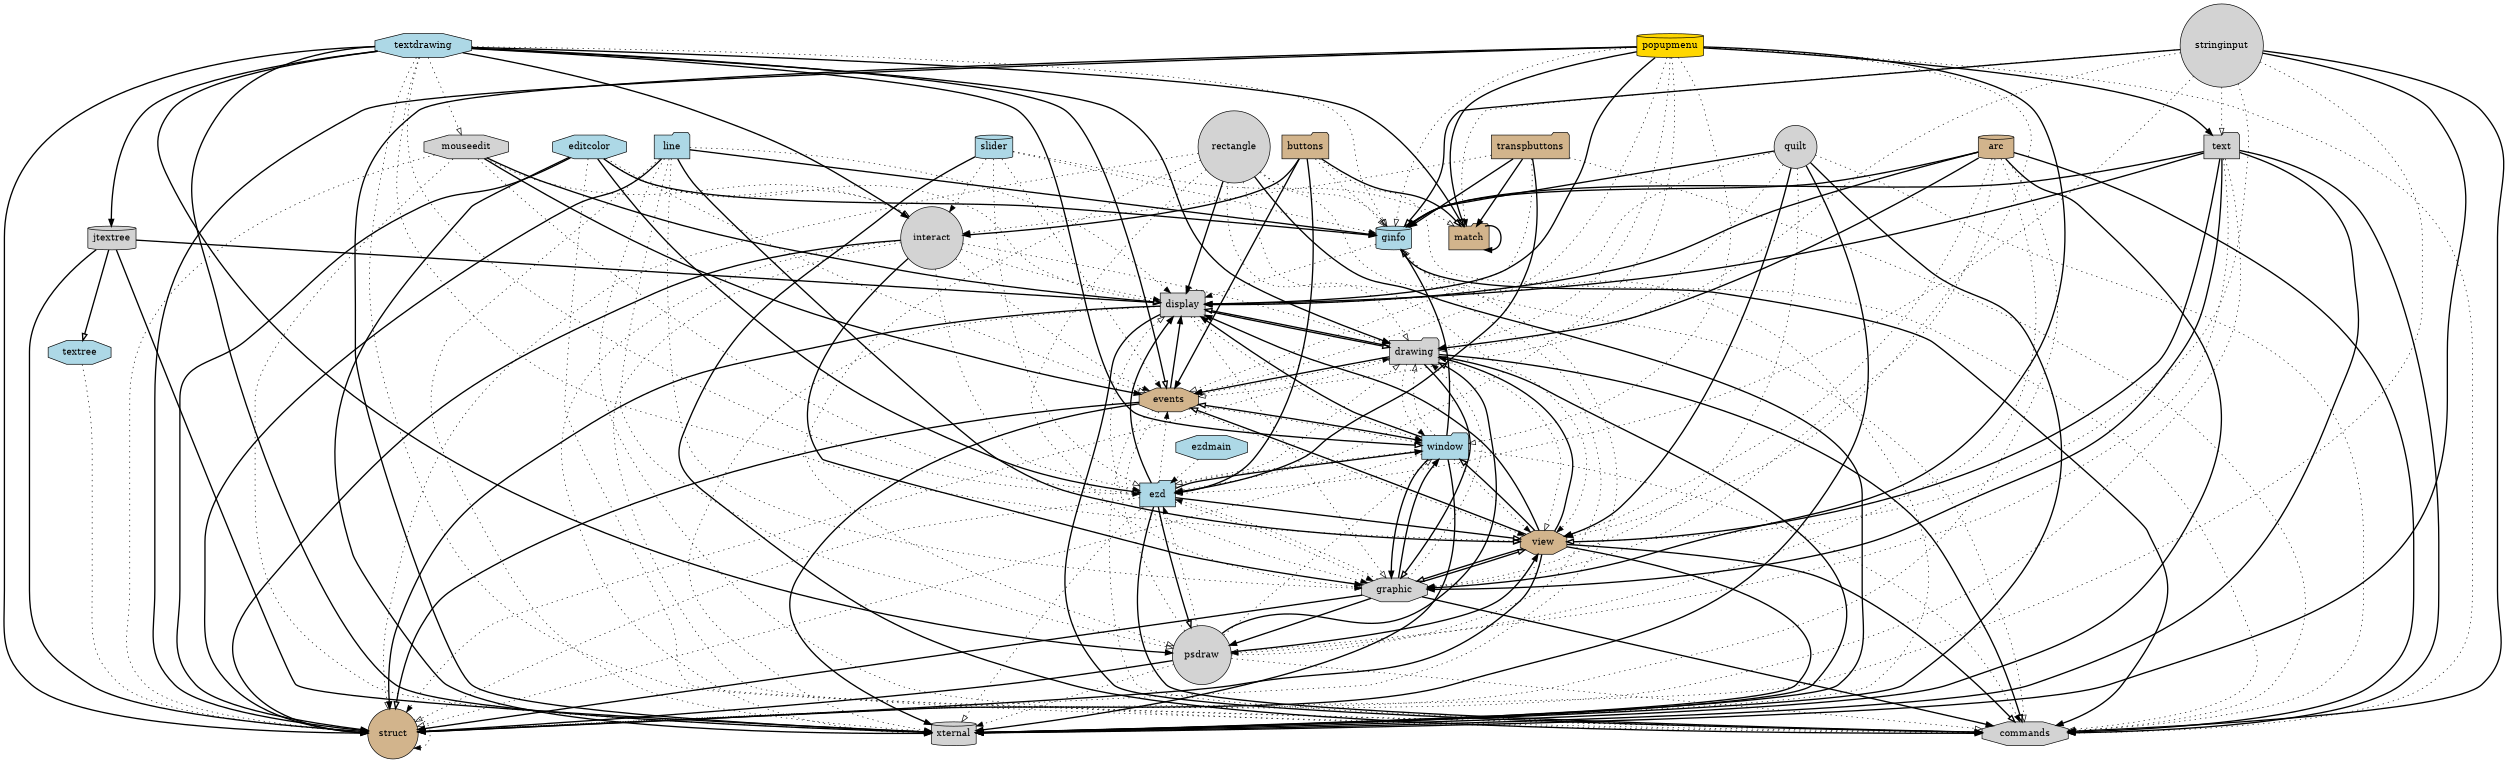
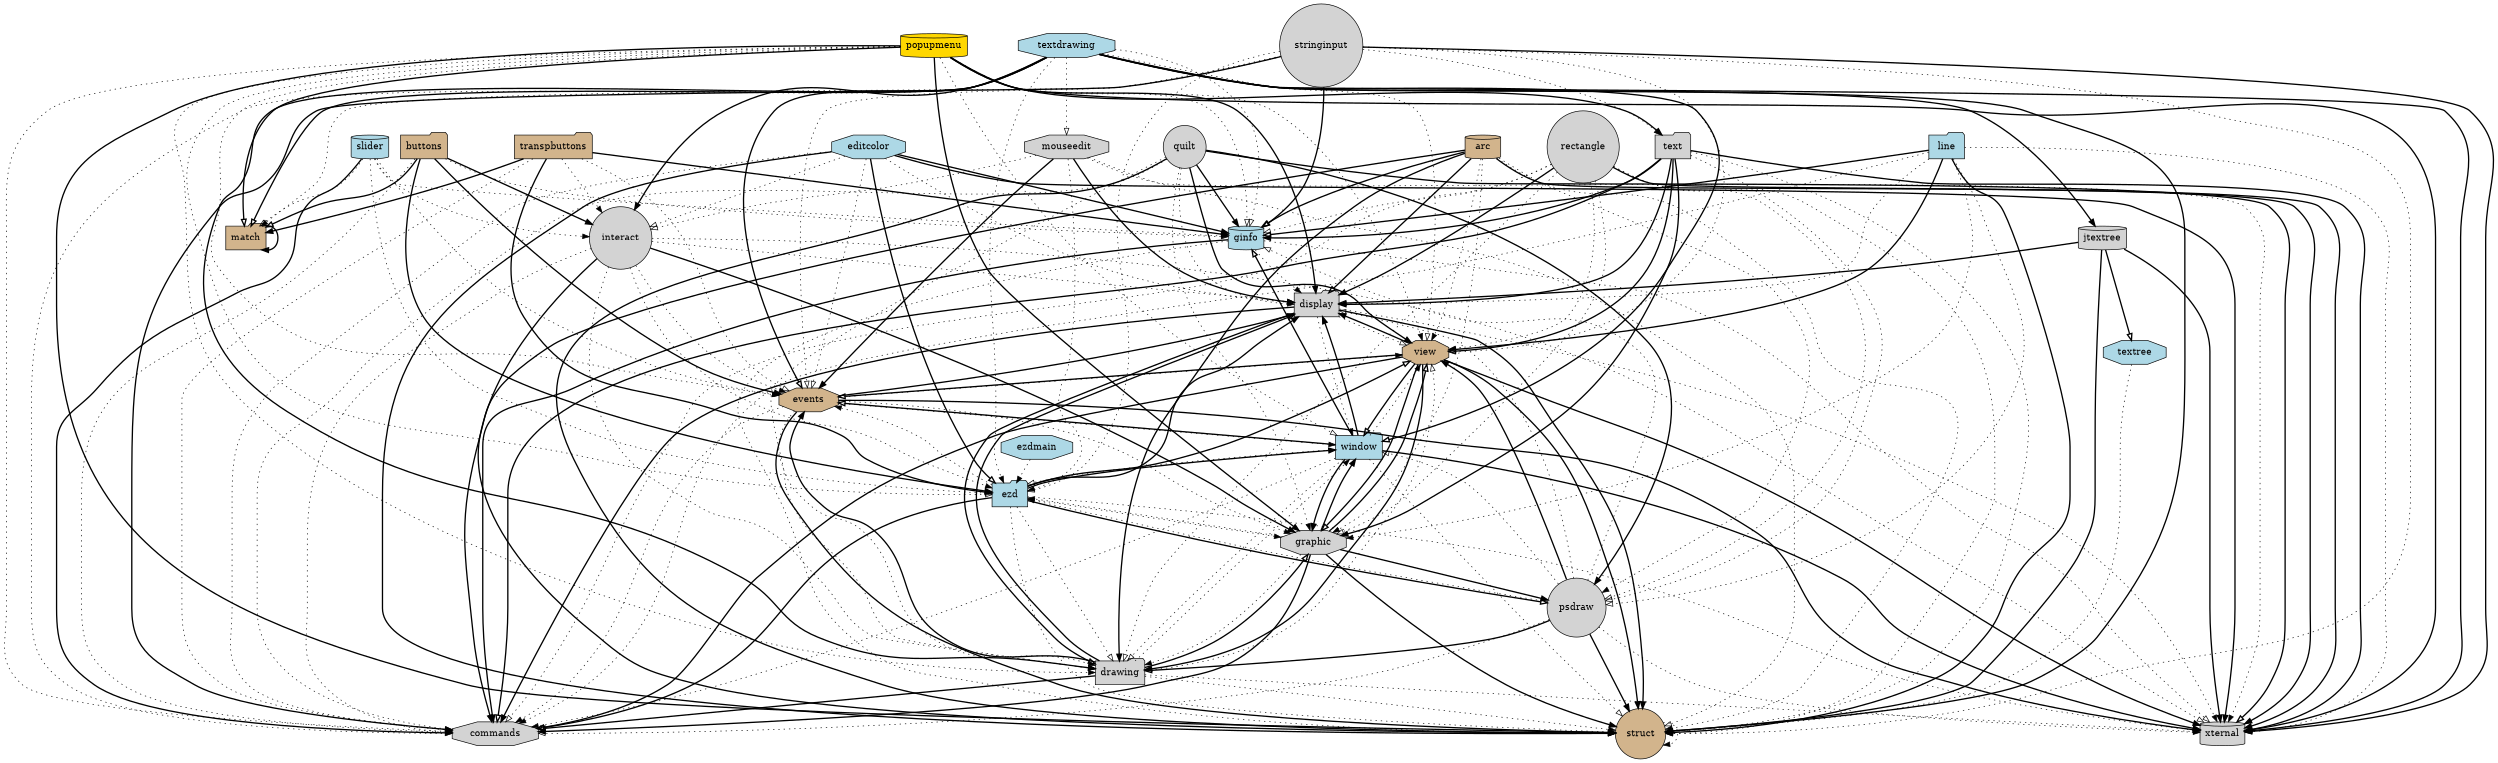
edge "mouseedit" -> "ezd": arrowhead onormal -> normal
edge "textdrawing" -> "psdraw": now "quilt" -> "psdraw"
edge "display" -> "graphic": now "display" -> "view"
edge "drawing" -> "xternal": style bold -> dotted
